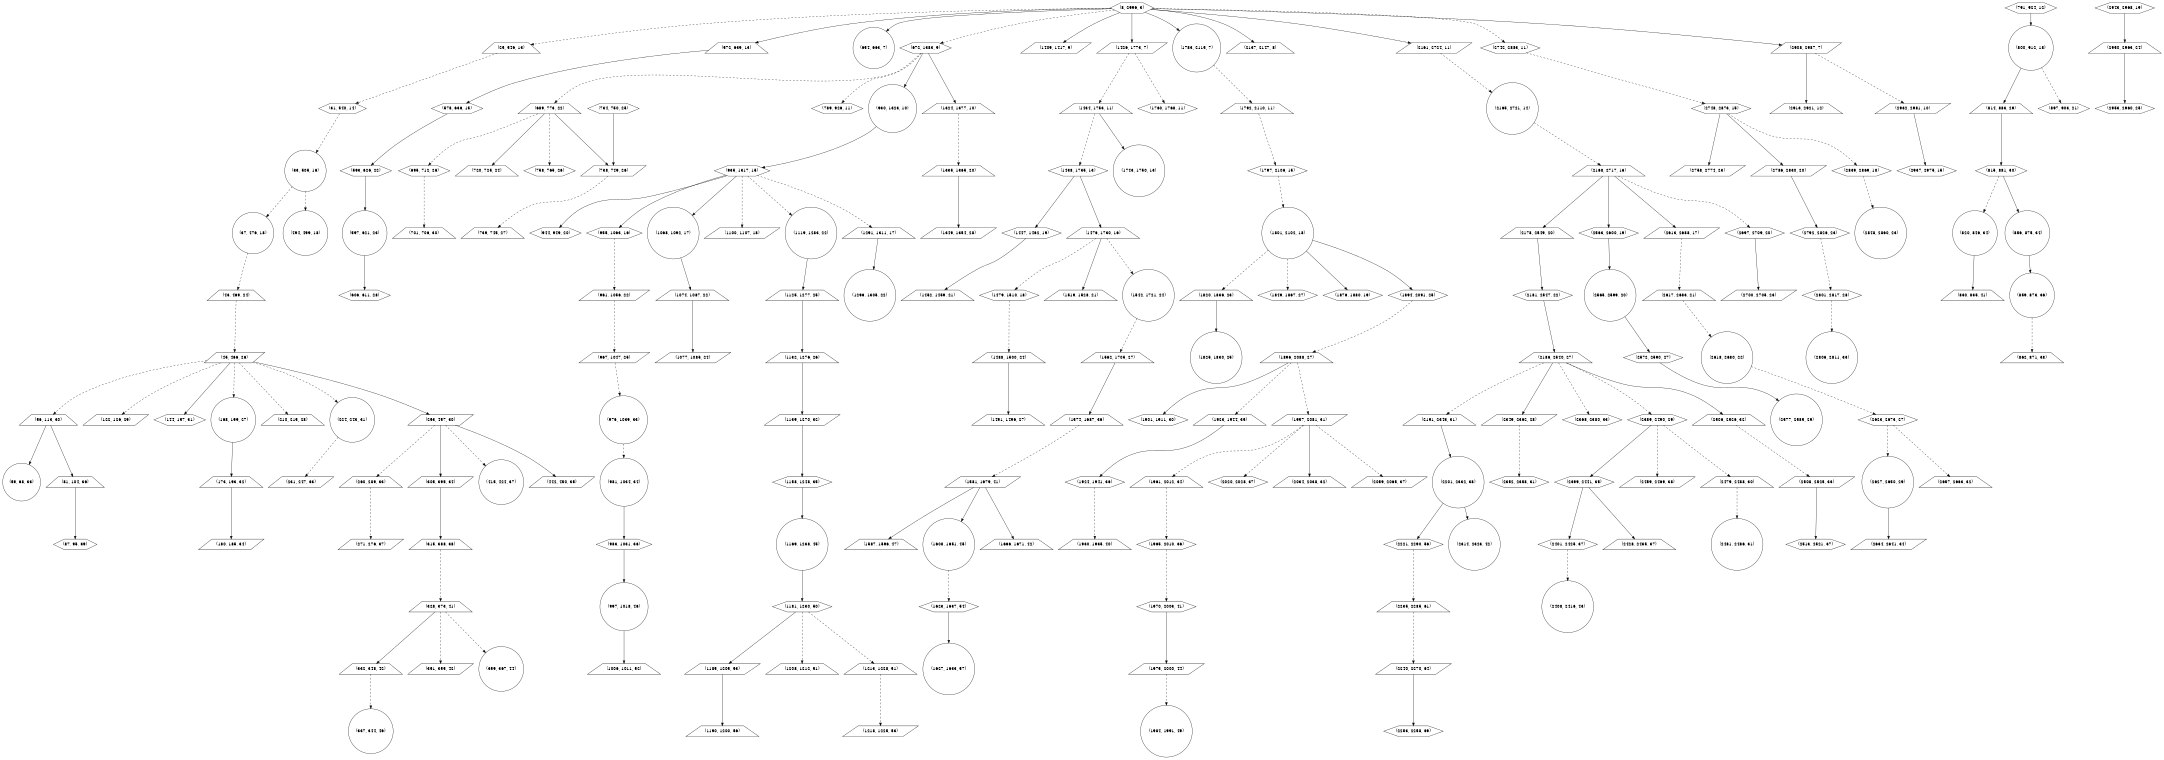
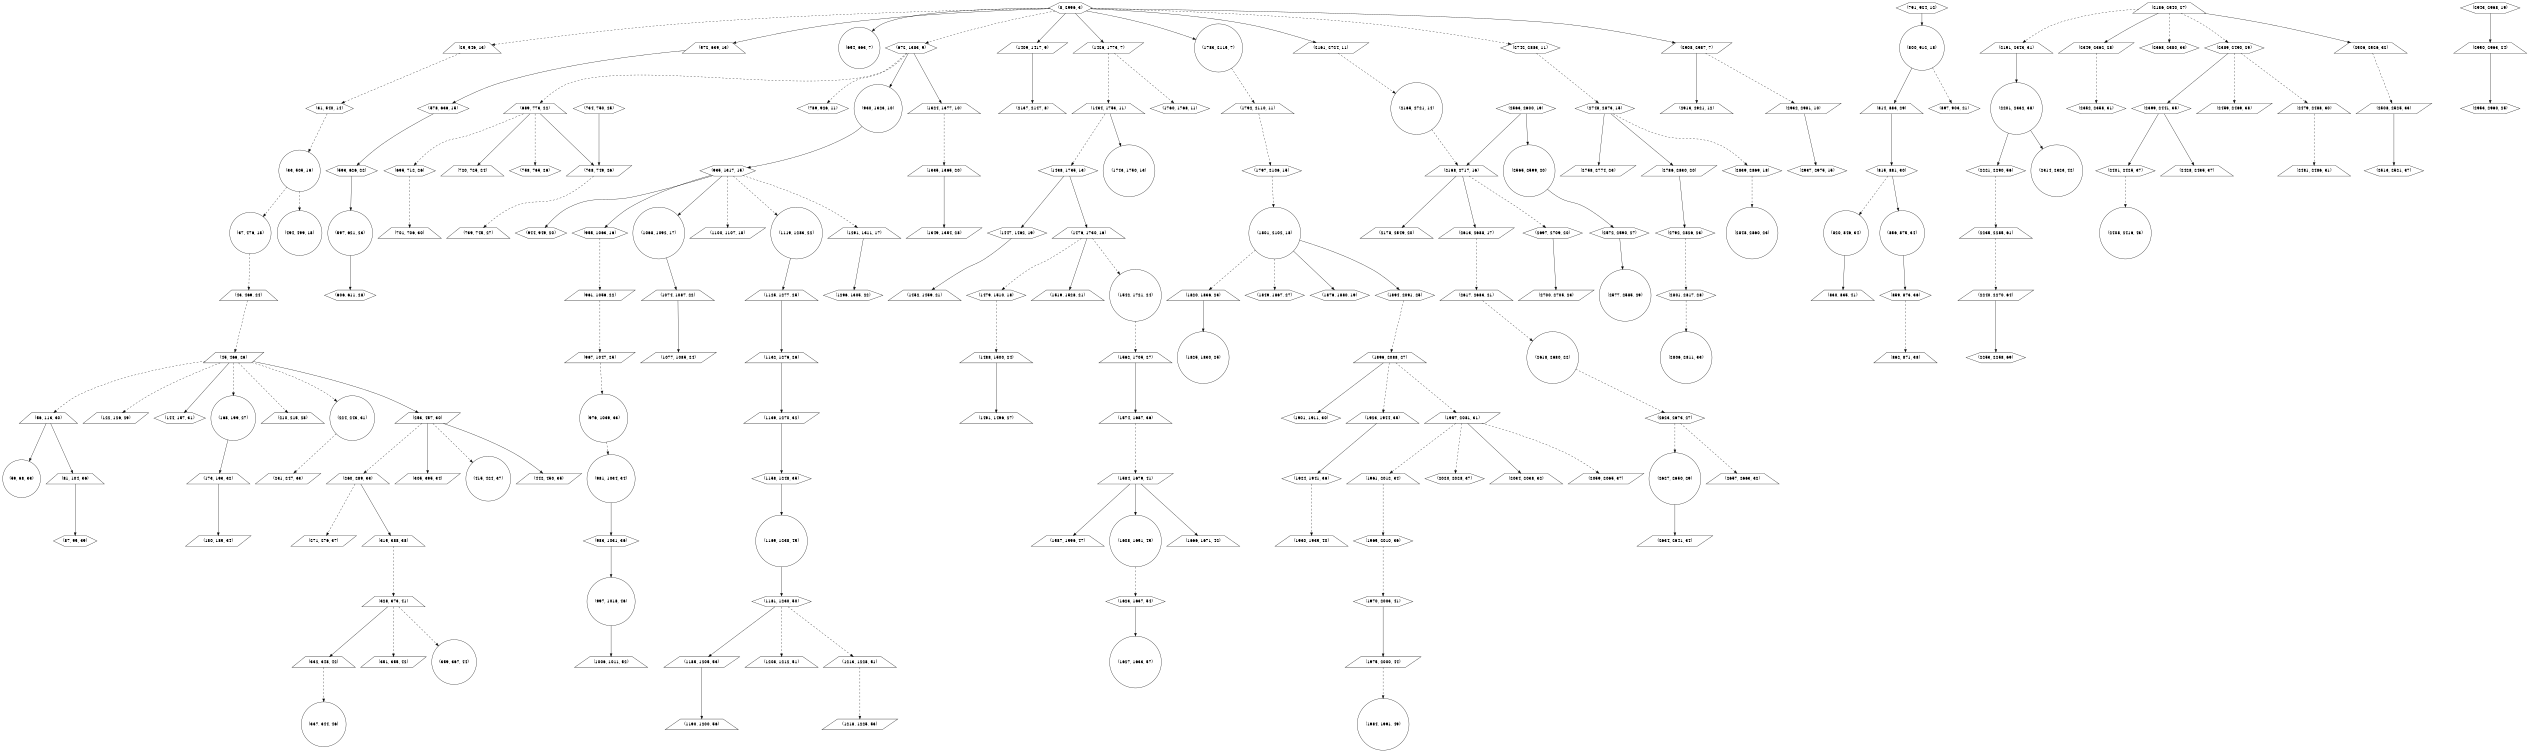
edge "(8, 2996, 3)" -> "(2137, 2147, 8)": now "(1409, 1417, 9)" -> "(2137, 2147, 8)"
edge "(2168, 2717, 16)" -> "(2563, 2600, 19)": reversed
node "(1296, 1305, 22)": shape circle -> hexagon
node "(2181, 2547, 22)": removed
node "(859, 873, 36)": shape circle -> hexagon
node "(1581, 1679, 41)": label "(1581, 1679, 41)" -> "(1584, 1679, 41)"
edge "(305, 395, 34)" -> "(315, 388, 38)": now "(260, 289, 33)" -> "(315, 388, 38)"
node "(2481, 2486, 31)": shape circle -> trapezium
